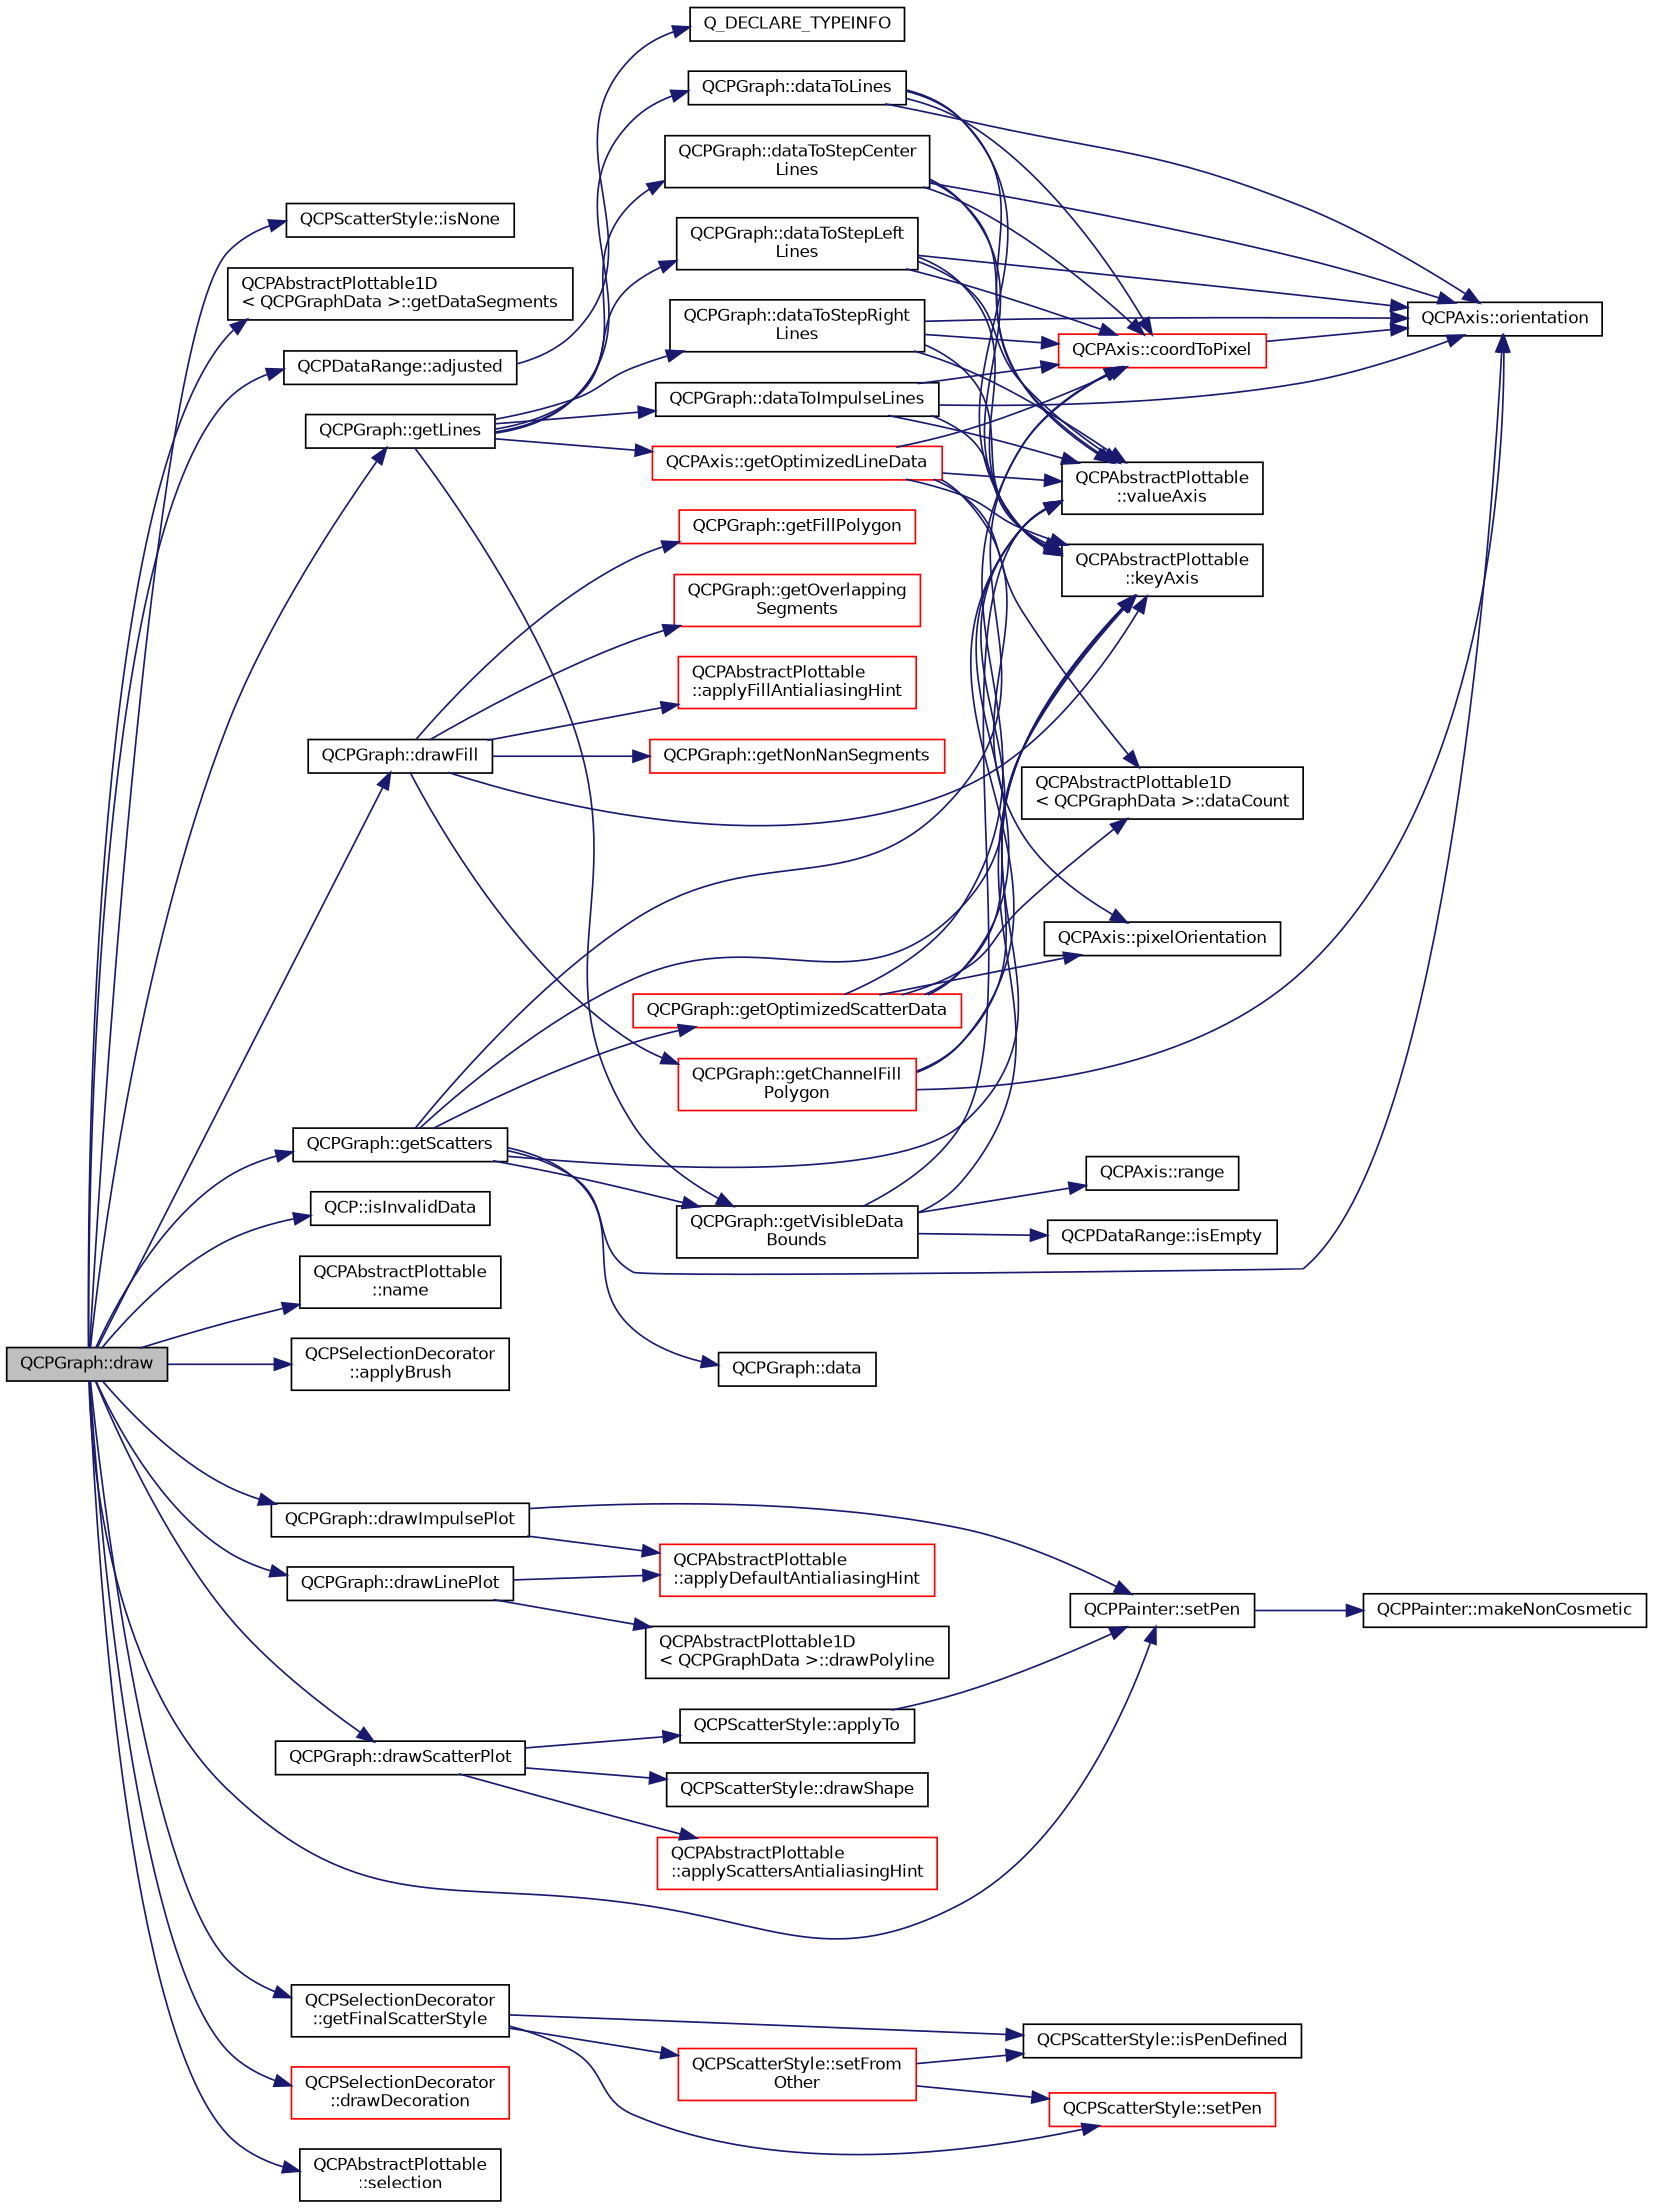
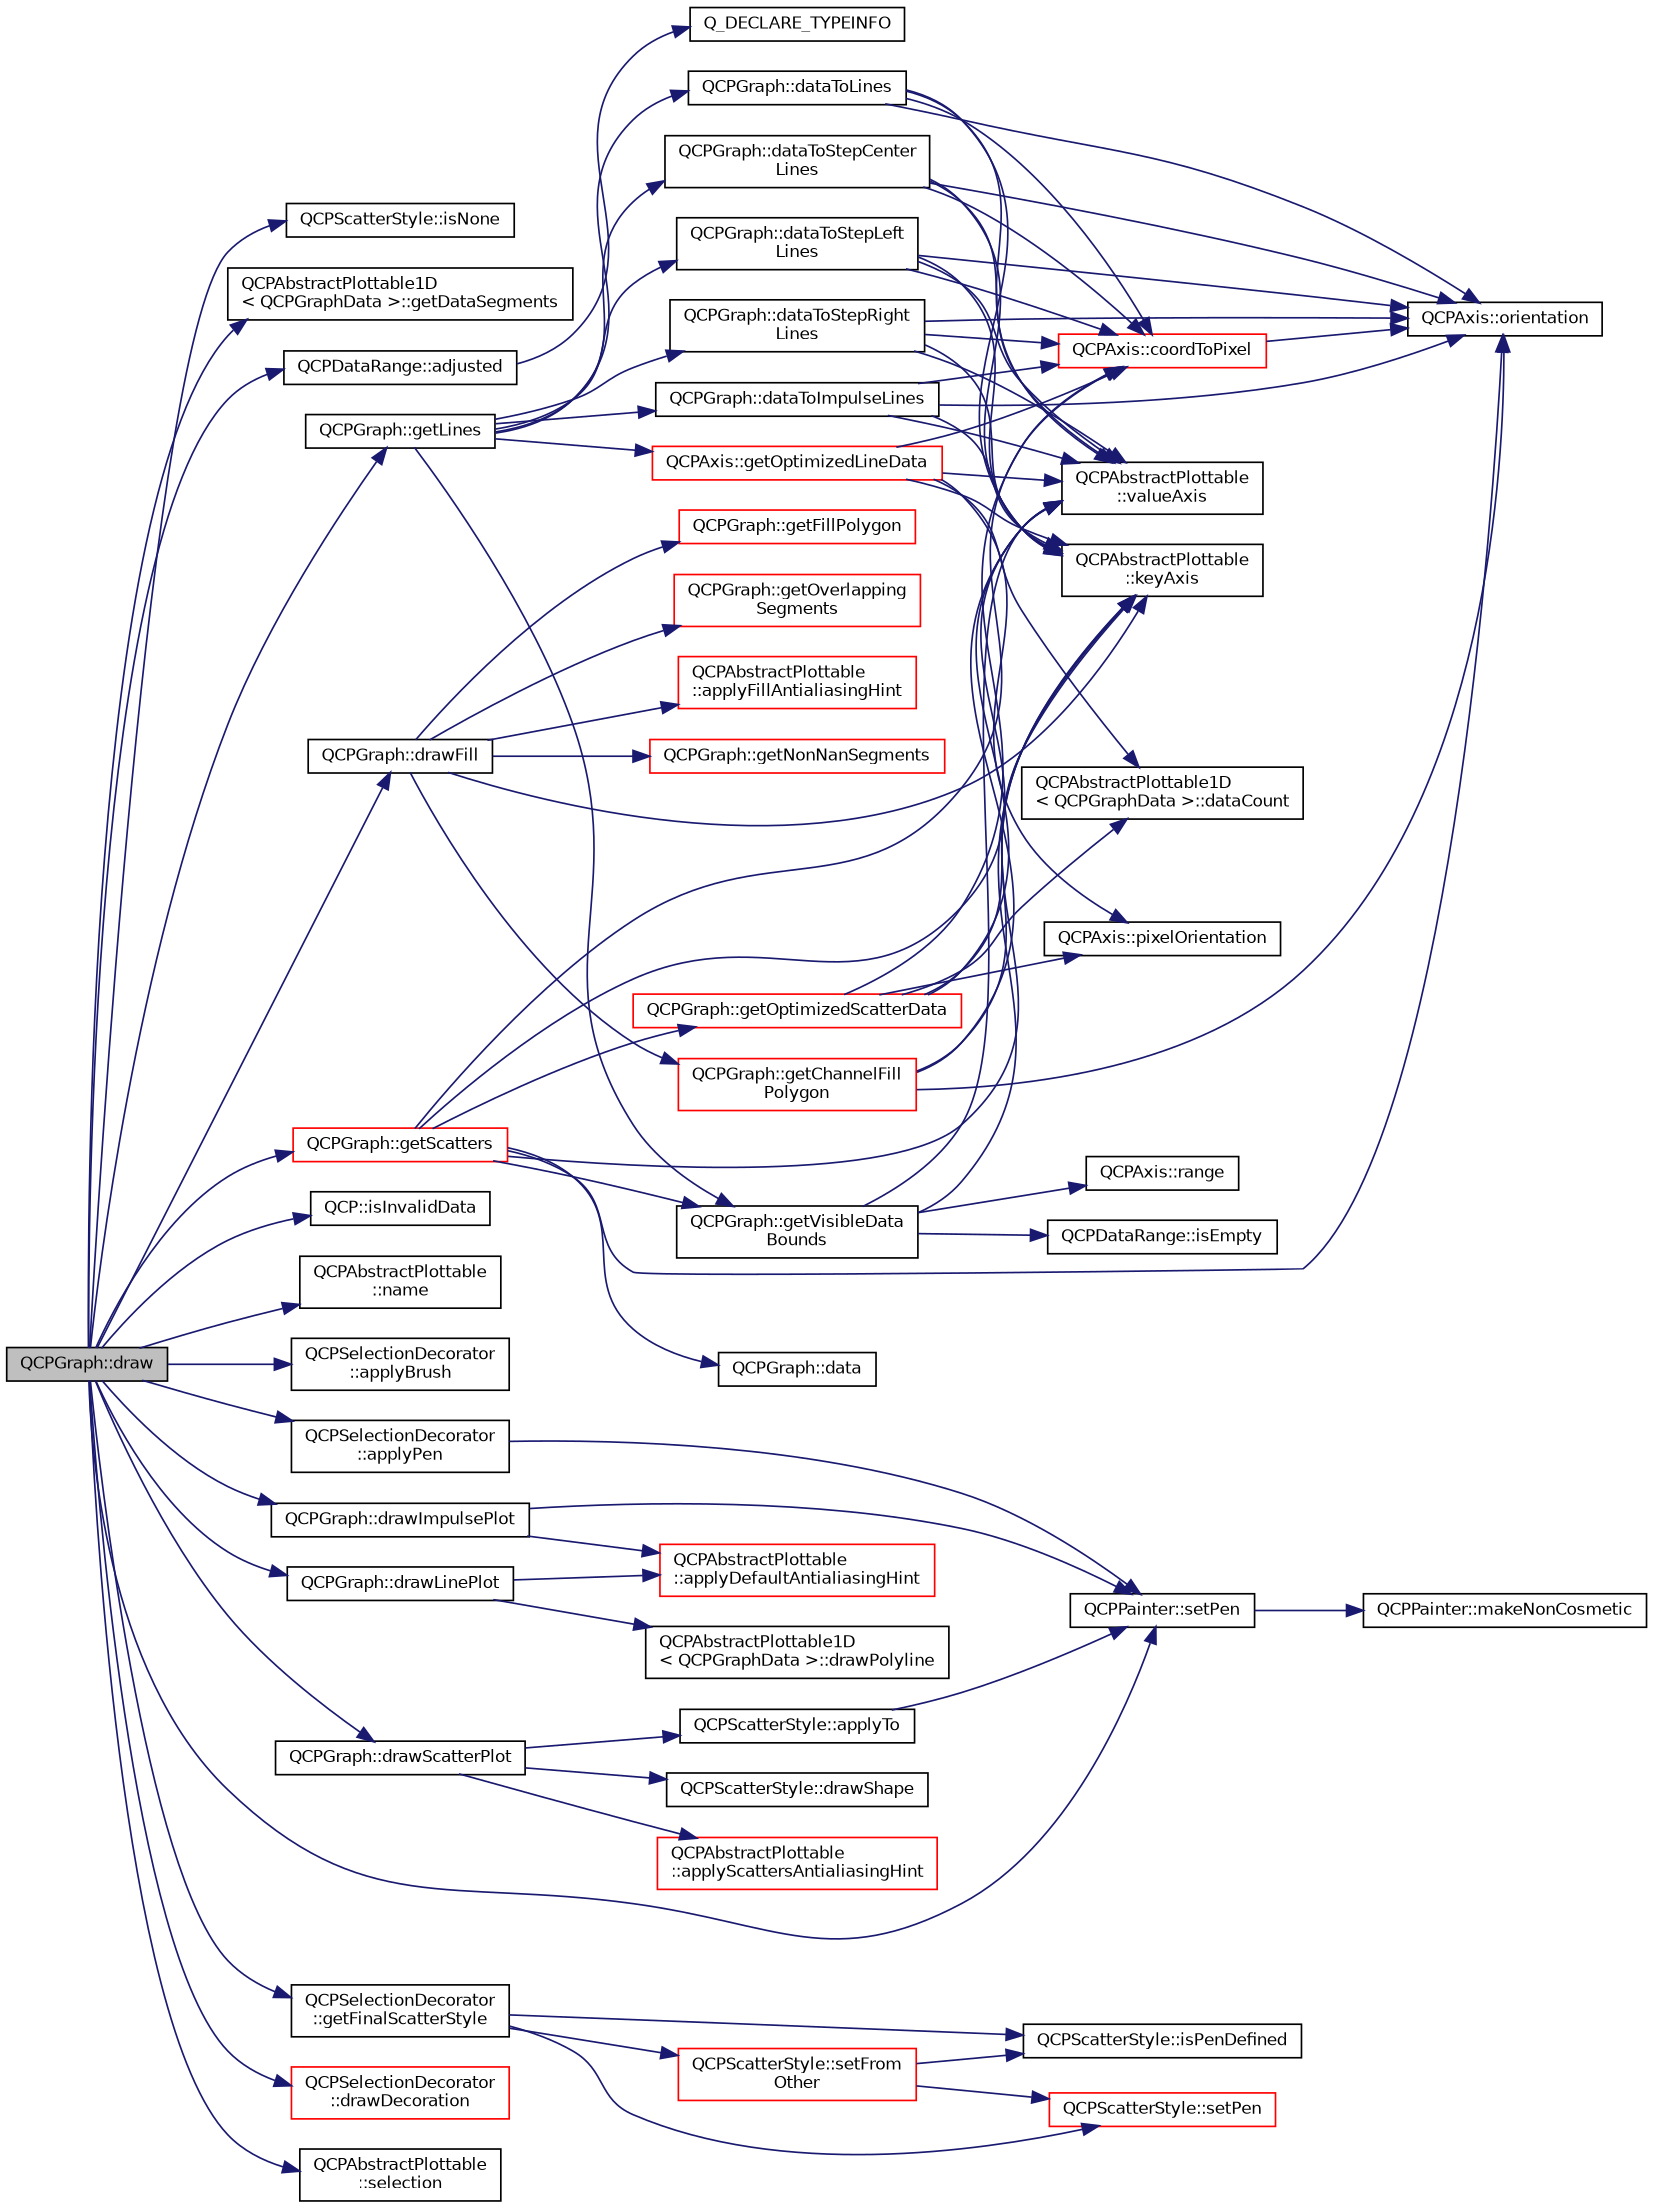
node "QCPGraph::getScatters": color black -> red
node "QCPSelectionDecorator ::applyPen": added
